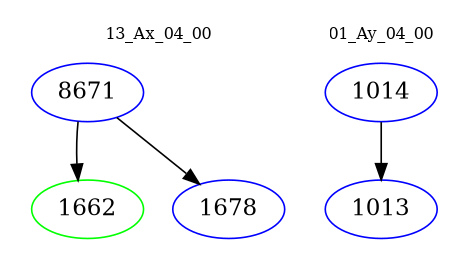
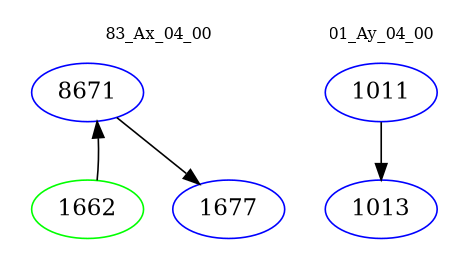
cluster "13_Ax_04_00": label "13_Ax_04_00" -> "83_Ax_04_00"
node "1014": label "1014" -> "1011"
edge "8671" -> "1662": reversed
node "1678": label "1678" -> "1677"
